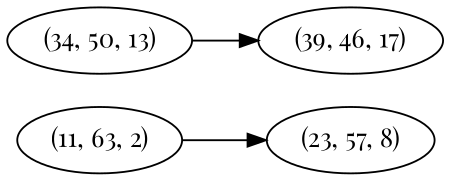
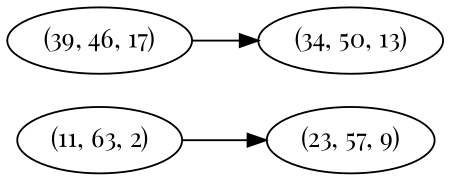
edge "(34, 50, 13)" -> "(39, 46, 17)": reversed
node "(23, 57, 8)": label "(23, 57, 8)" -> "(23, 57, 9)"
